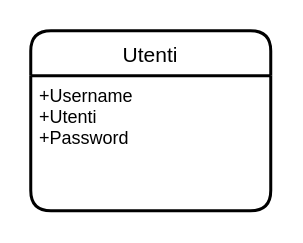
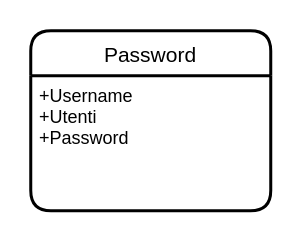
node "Utenti": label "Utenti" -> "Password"
